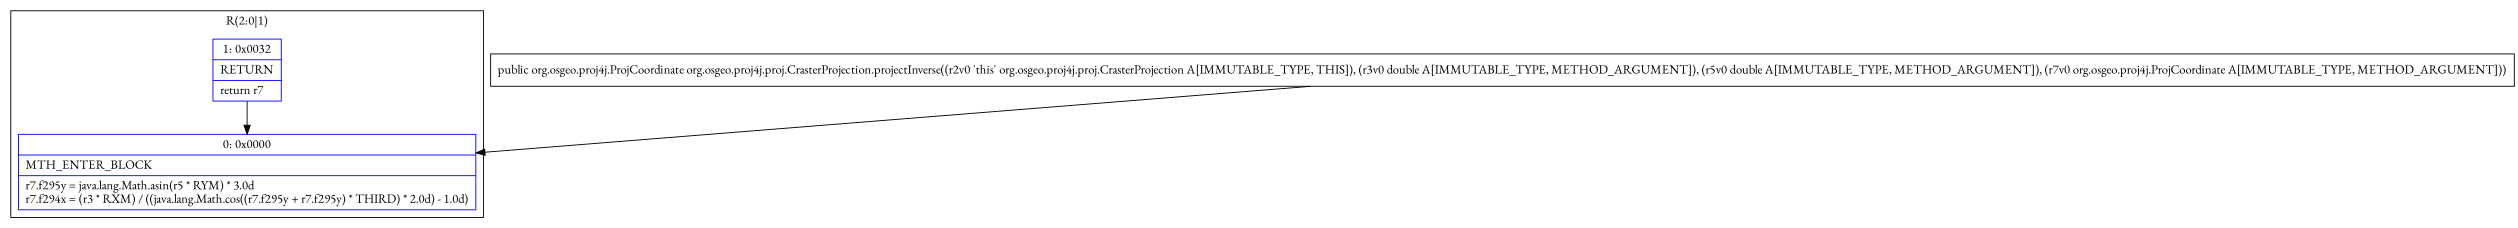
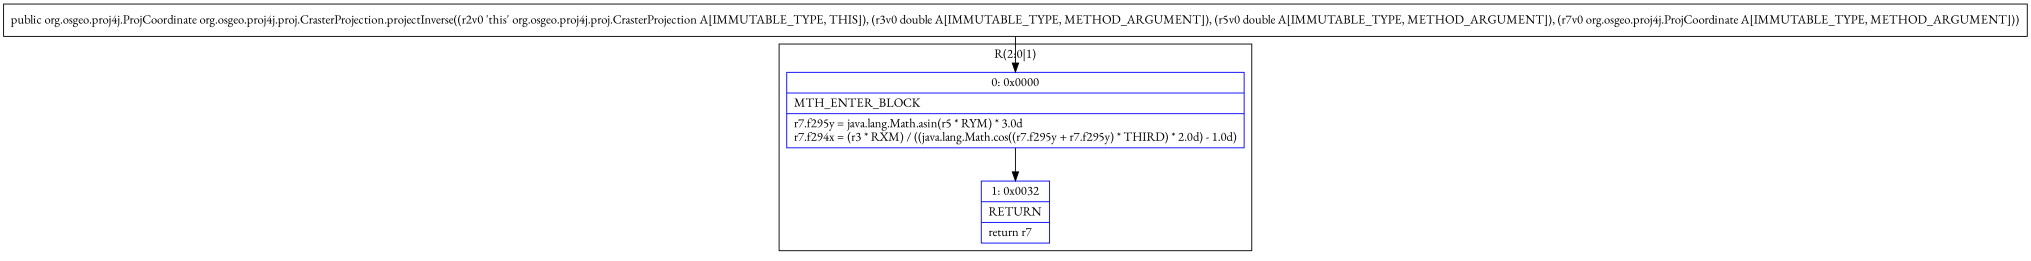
edge "1: 0x0032" -> "0: 0x0000": reversed
